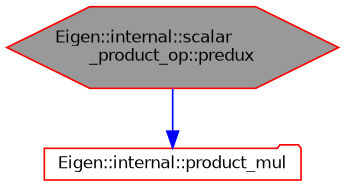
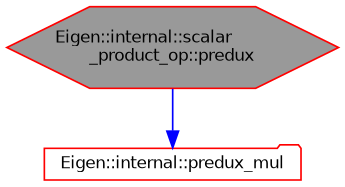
node "Eigen::internal::product_mul": label "Eigen::internal::product_mul" -> "Eigen::internal::predux_mul"
